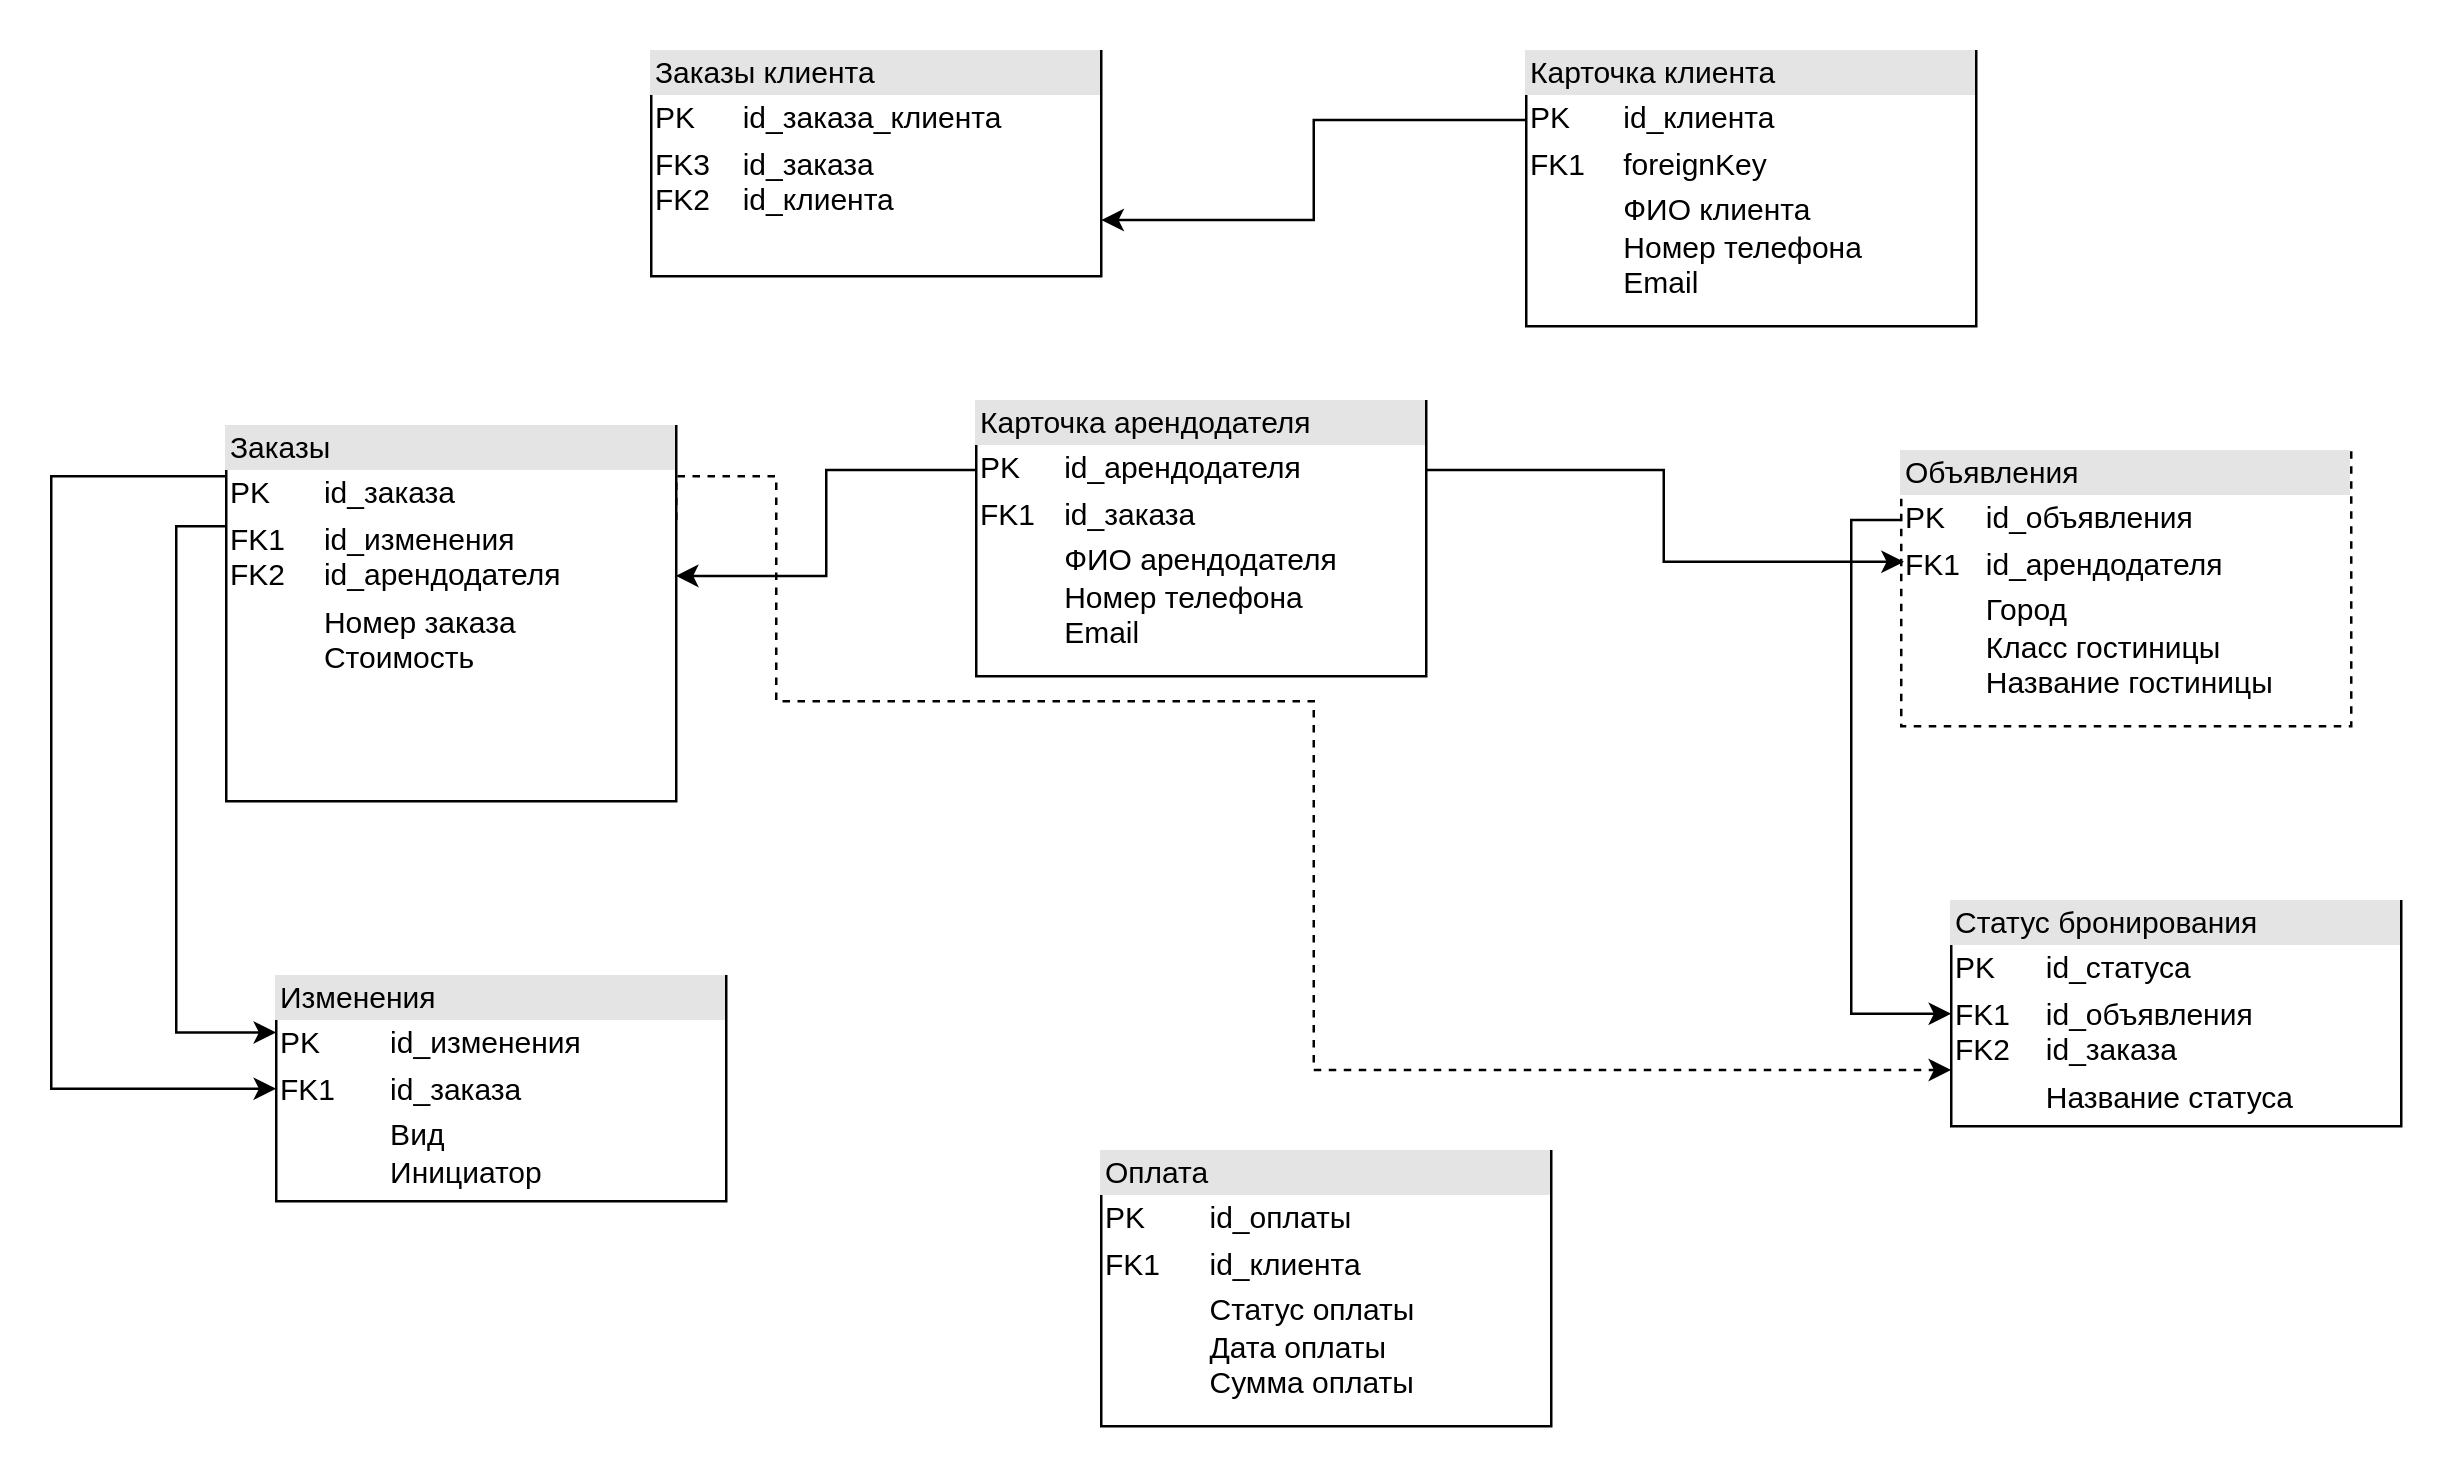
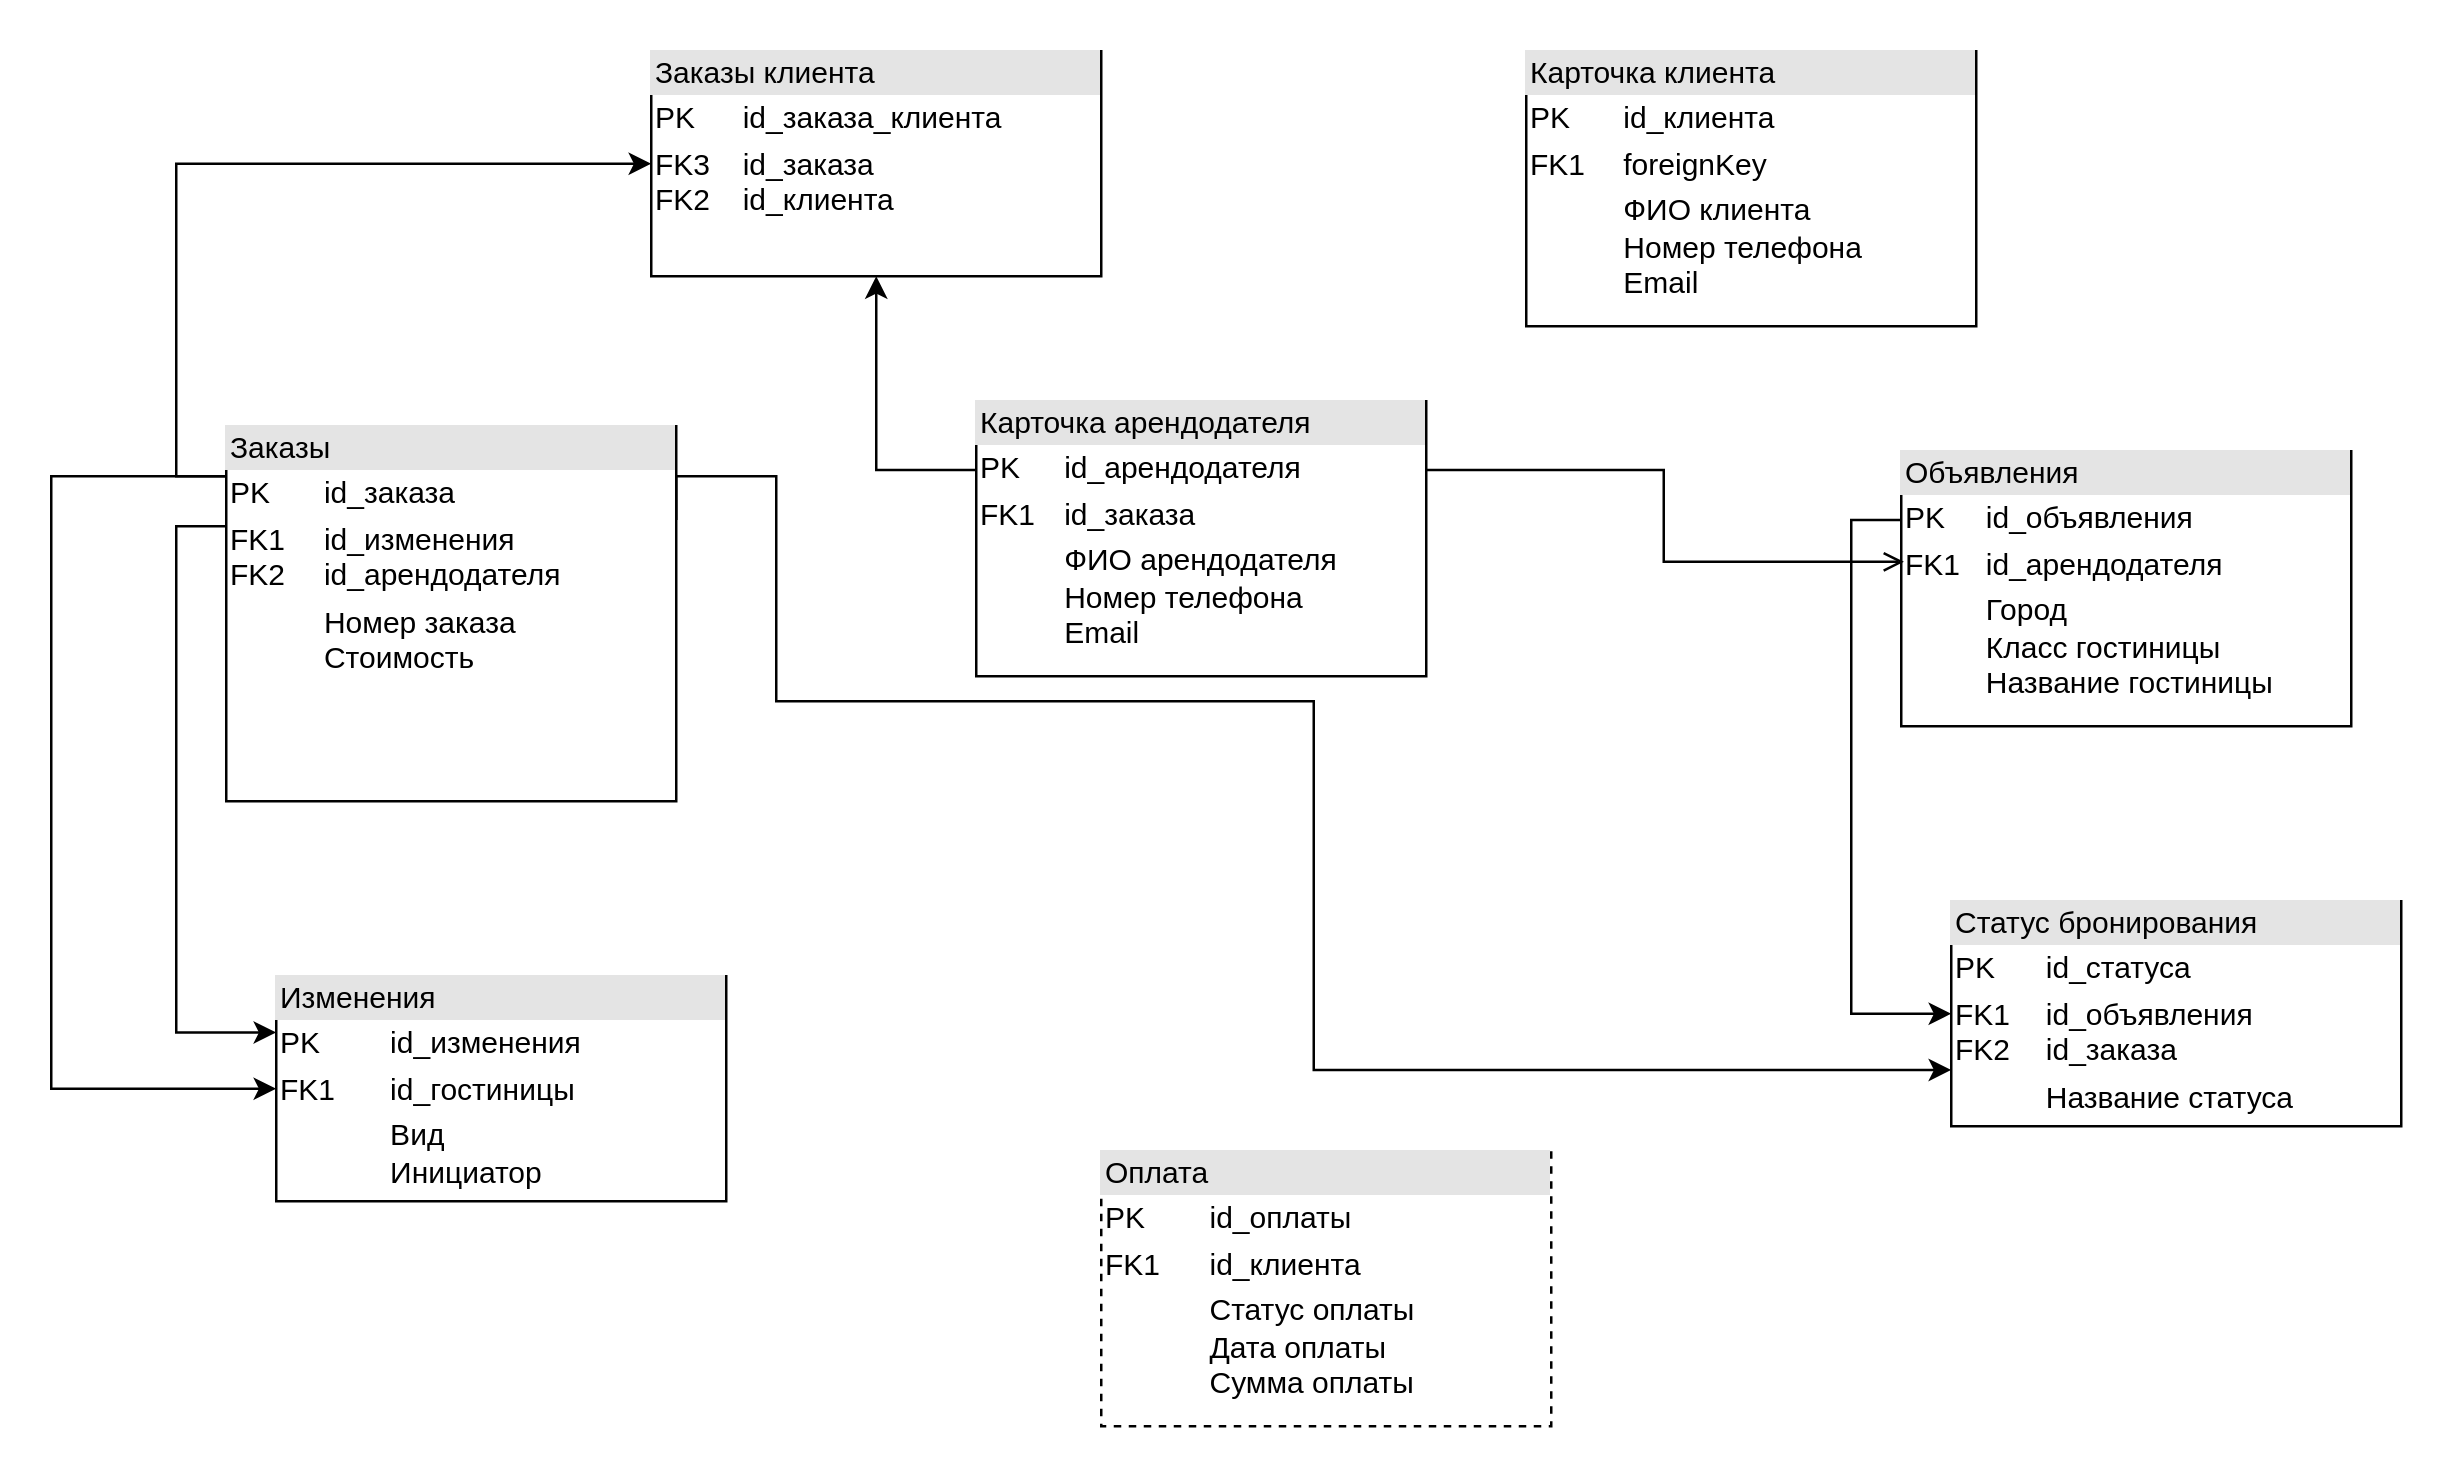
edge "Карточка клиента PK id_клиента FK1 foreignKey ФИО клиента Номер телефона Email" -> "Заказы клиента PK id_заказа_клиента FK3 FK2 id_заказа id_клиента": removed
edge "Заказы PK id_заказа FK1 FK2 id_изменения id_арендодателя Номер заказа Стоимость" -> "Заказы клиента PK id_заказа_клиента FK3 FK2 id_заказа id_клиента": added
edge "Карточка арендодателя PK id_арендодателя FK1 id_заказа ФИО арендодателя Номер телефона Email" -> "Заказы PK id_заказа FK1 FK2 id_изменения id_арендодателя Номер заказа Стоимость": now "Карточка арендодателя PK id_арендодателя FK1 id_заказа ФИО арендодателя Номер телефона Email" -> "Заказы клиента PK id_заказа_клиента FK3 FK2 id_заказа id_клиента"
edge "Карточка арендодателя PK id_арендодателя FK1 id_заказа ФИО арендодателя Номер телефона Email" -> "Объявления PK id_объявления FK1 id_арендодателя Город Класс гостиницы Название гостиницы": arrowhead classic -> open
node "Объявления PK id_объявления FK1 id_арендодателя Город Класс гостиницы Название гостиницы": style dashed -> solid
edge "Заказы PK id_заказа FK1 FK2 id_изменения id_арендодателя Номер заказа Стоимость" -> "Статус бронирования PK id_статуса FK1 FK2 id_объявления id_заказа Название статуса": style dashed -> solid
node "Изменения PK id_изменения FK1 id_заказа Вид Инициатор": label "Изменения PK id_изменения FK1 id_заказа Вид Инициатор" -> "Изменения PK id_изменения FK1 id_гостиницы Вид Инициатор"
node "Оплата PK id_оплаты FK1 id_клиента Статус оплаты Дата оплаты Сумма оплаты": style solid -> dashed
